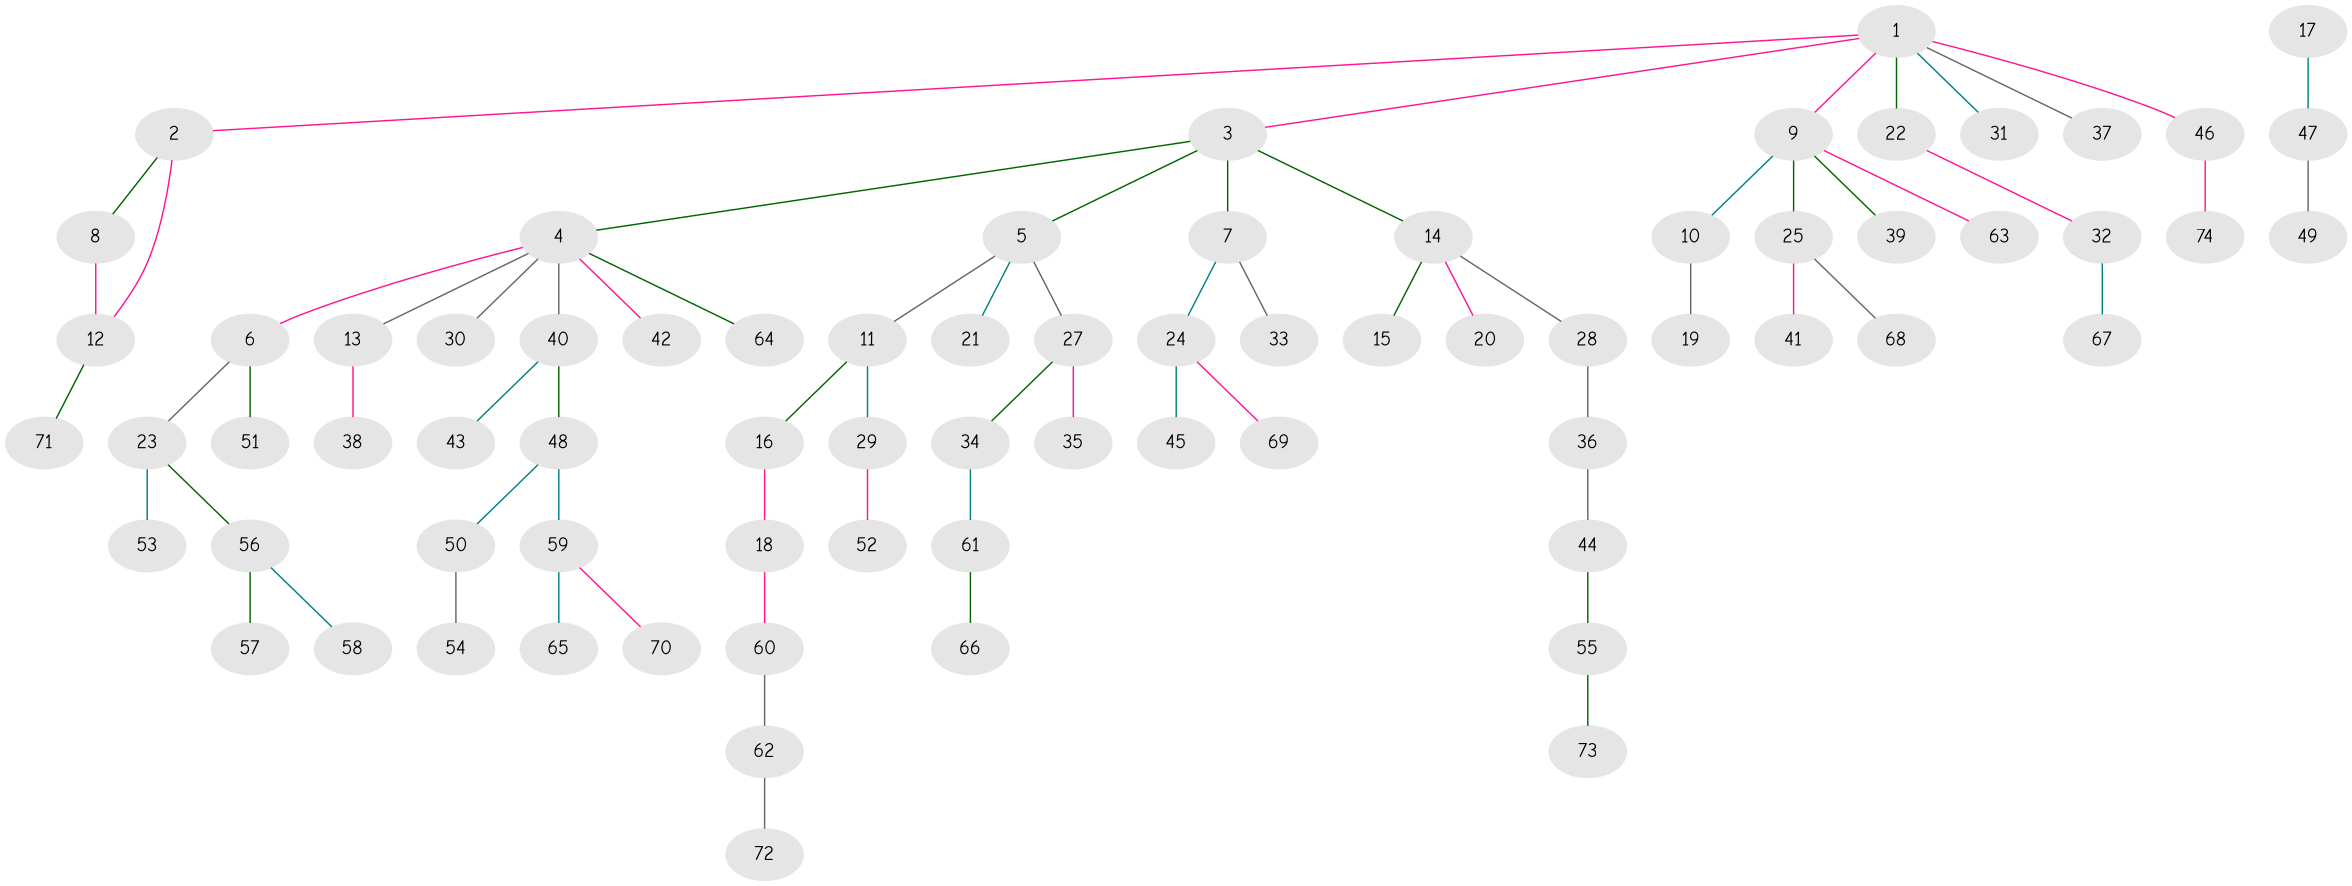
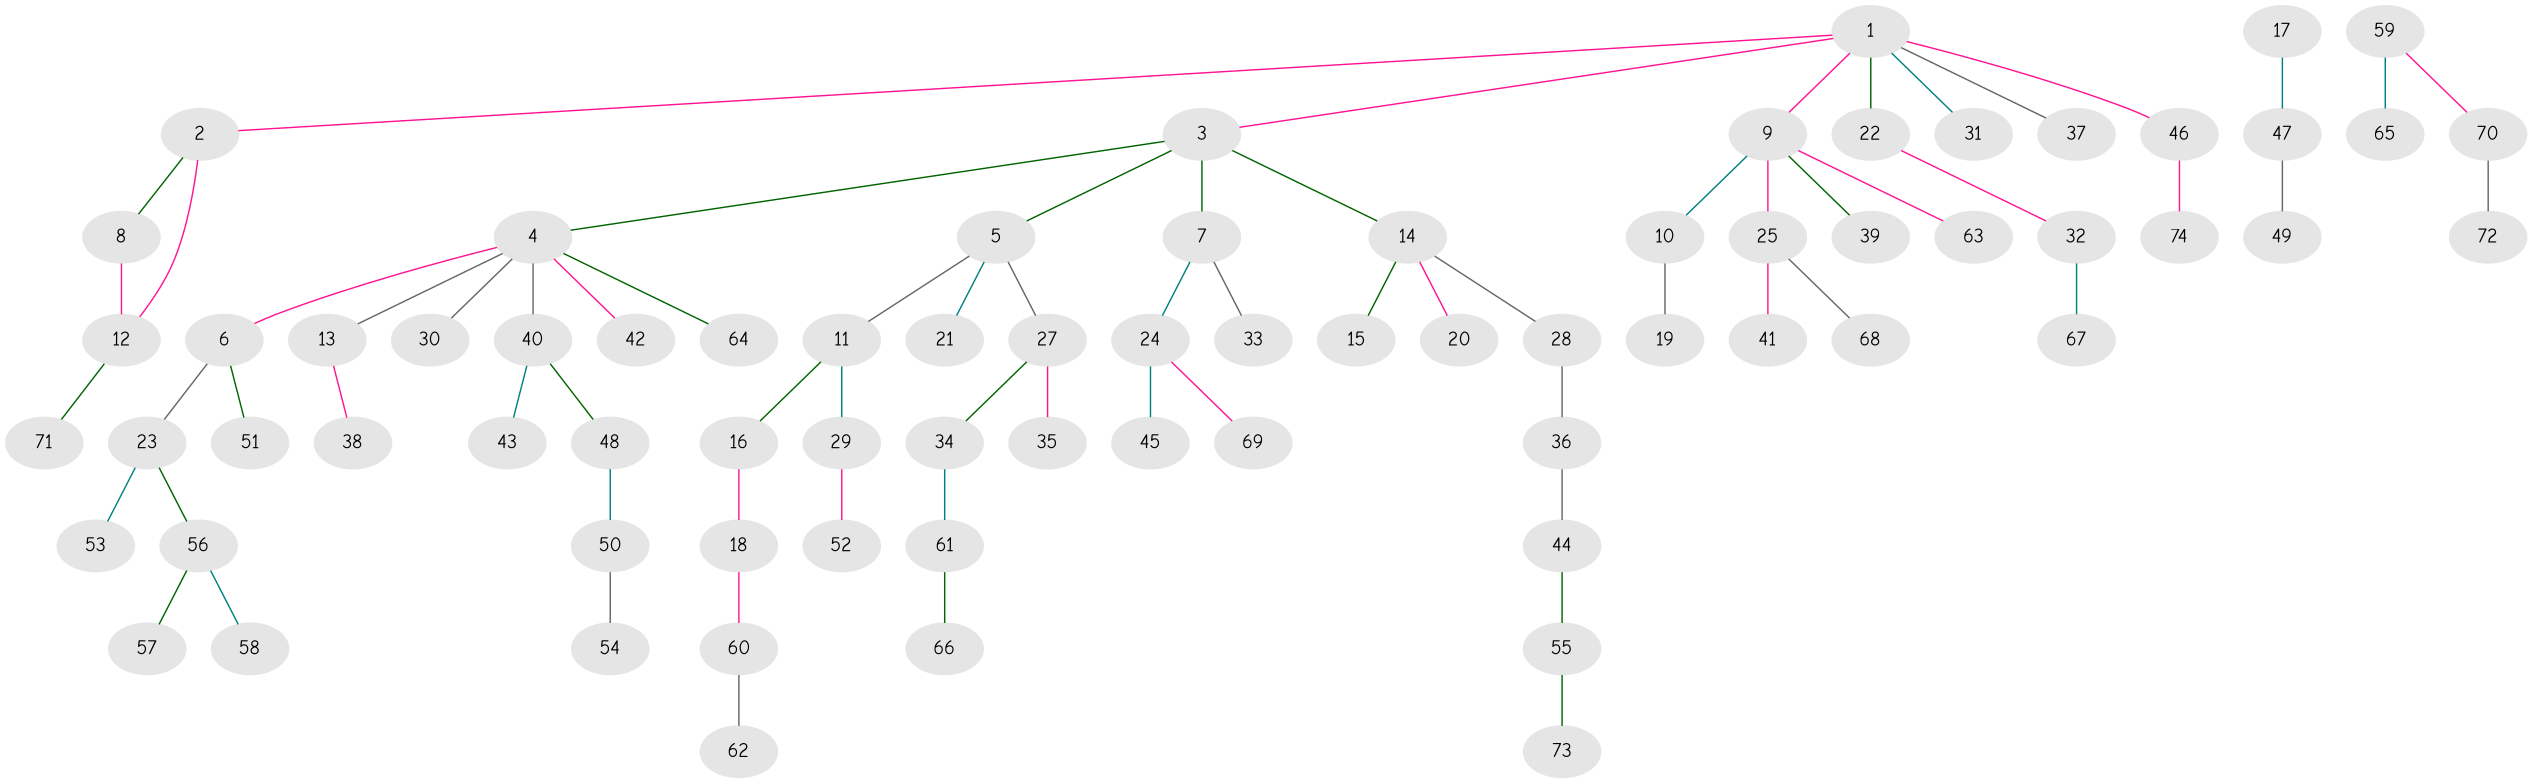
edge "9" -- "25": color darkgreen -> deeppink
edge "48" -- "59": removed
edge "62" -- "72": now "70" -- "72"
